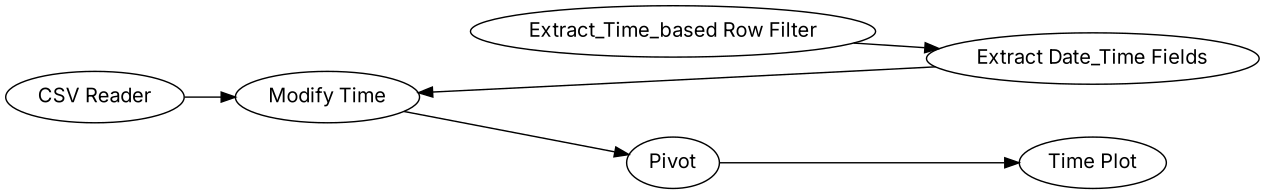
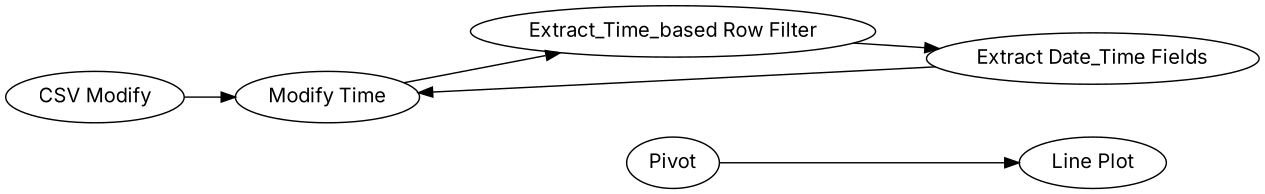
node "CSV Reader": label "CSV Reader" -> "CSV Modify"
edge "Modify Time" -> "Pivot": now "Modify Time" -> "Extract_Time_based Row Filter"
node "Time Plot": label "Time Plot" -> "Line Plot"
